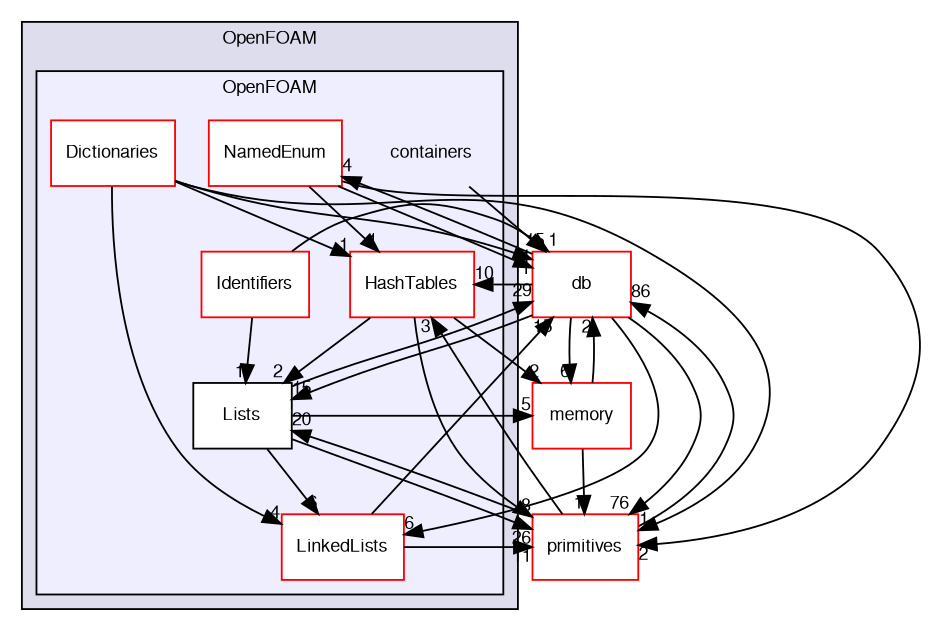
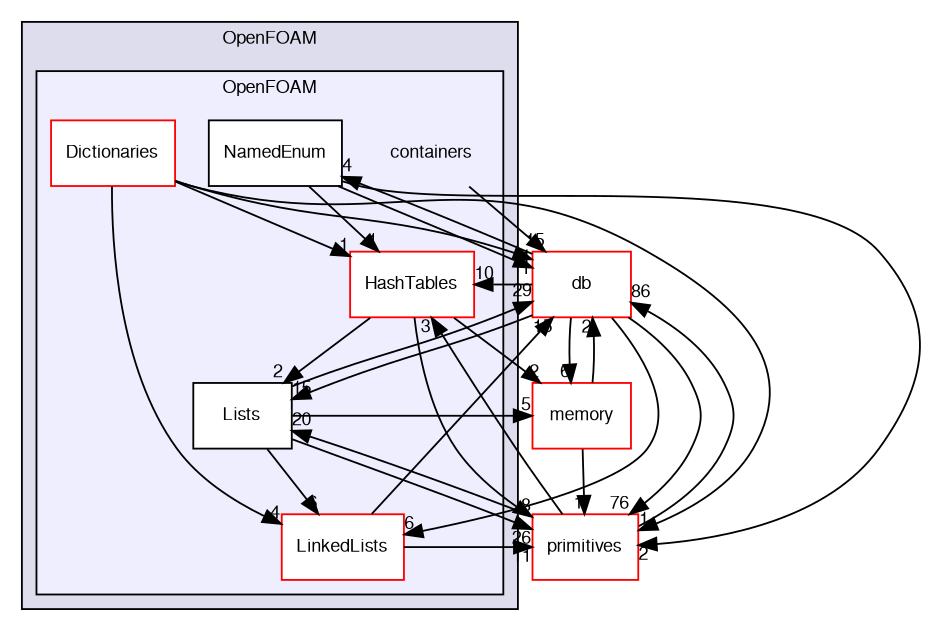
node "NamedEnum": color red -> black
node "Identifiers": removed
